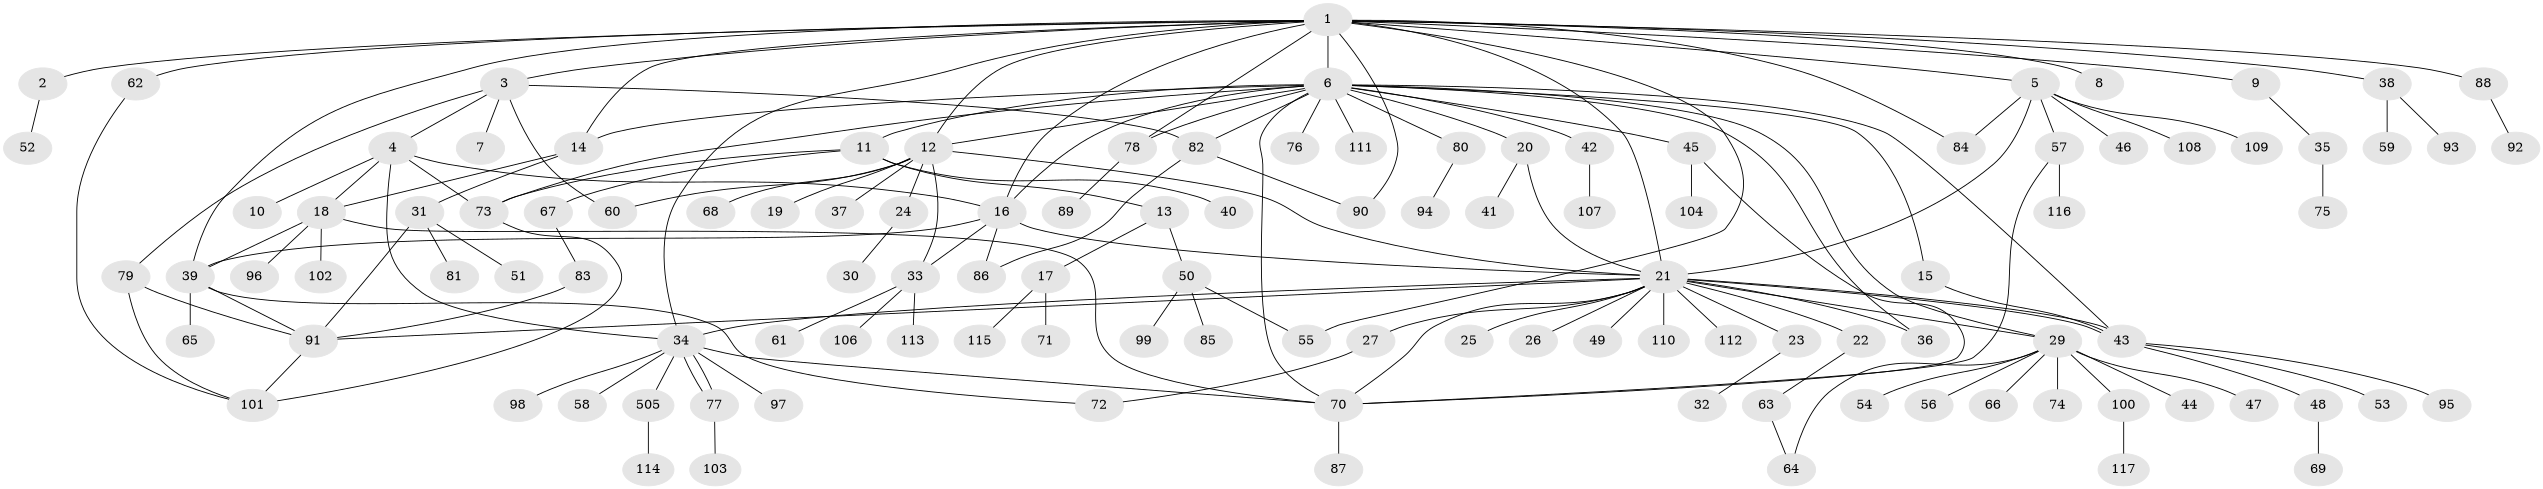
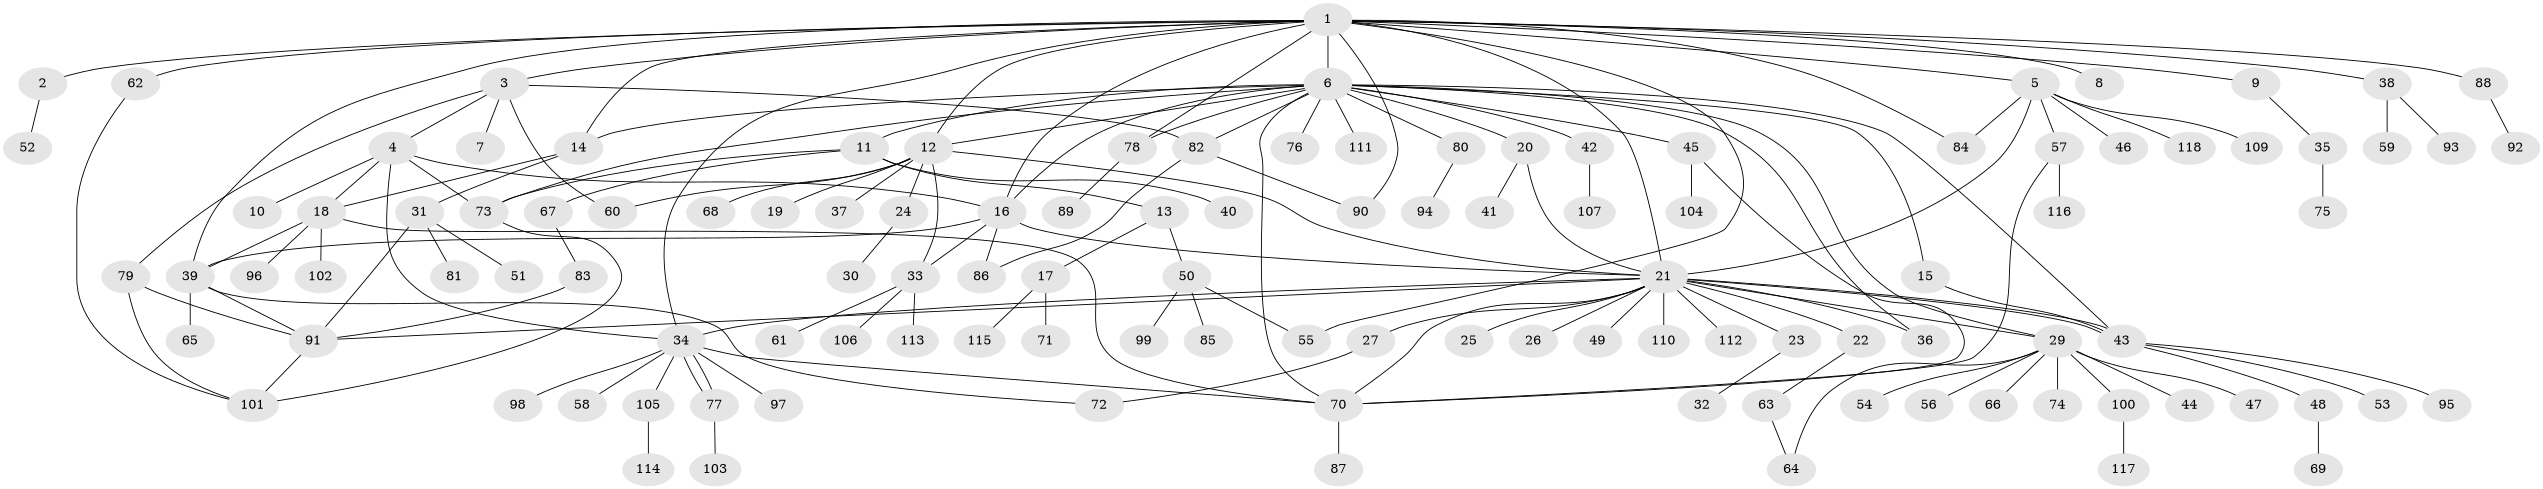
node "108": label "108" -> "118"
node "505": label "505" -> "105"
